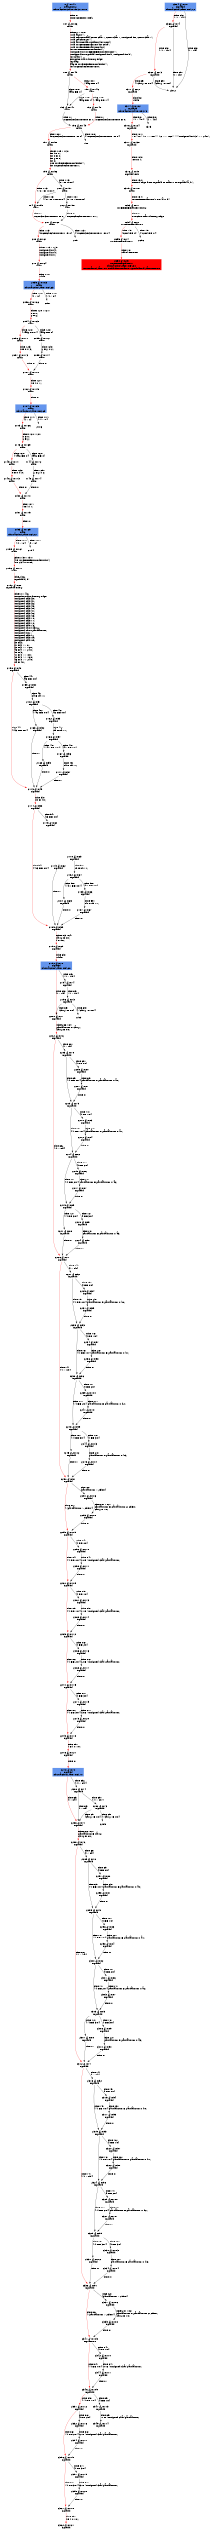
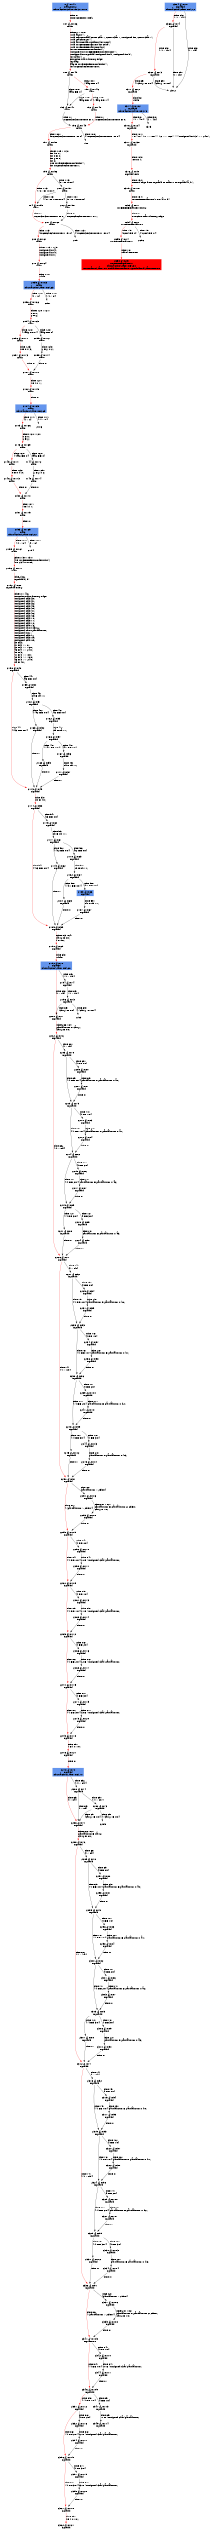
node "2177 @ N61 mp_add": added
node "2183 @ N66 mp_add": fillcolor white -> cornflowerblue
